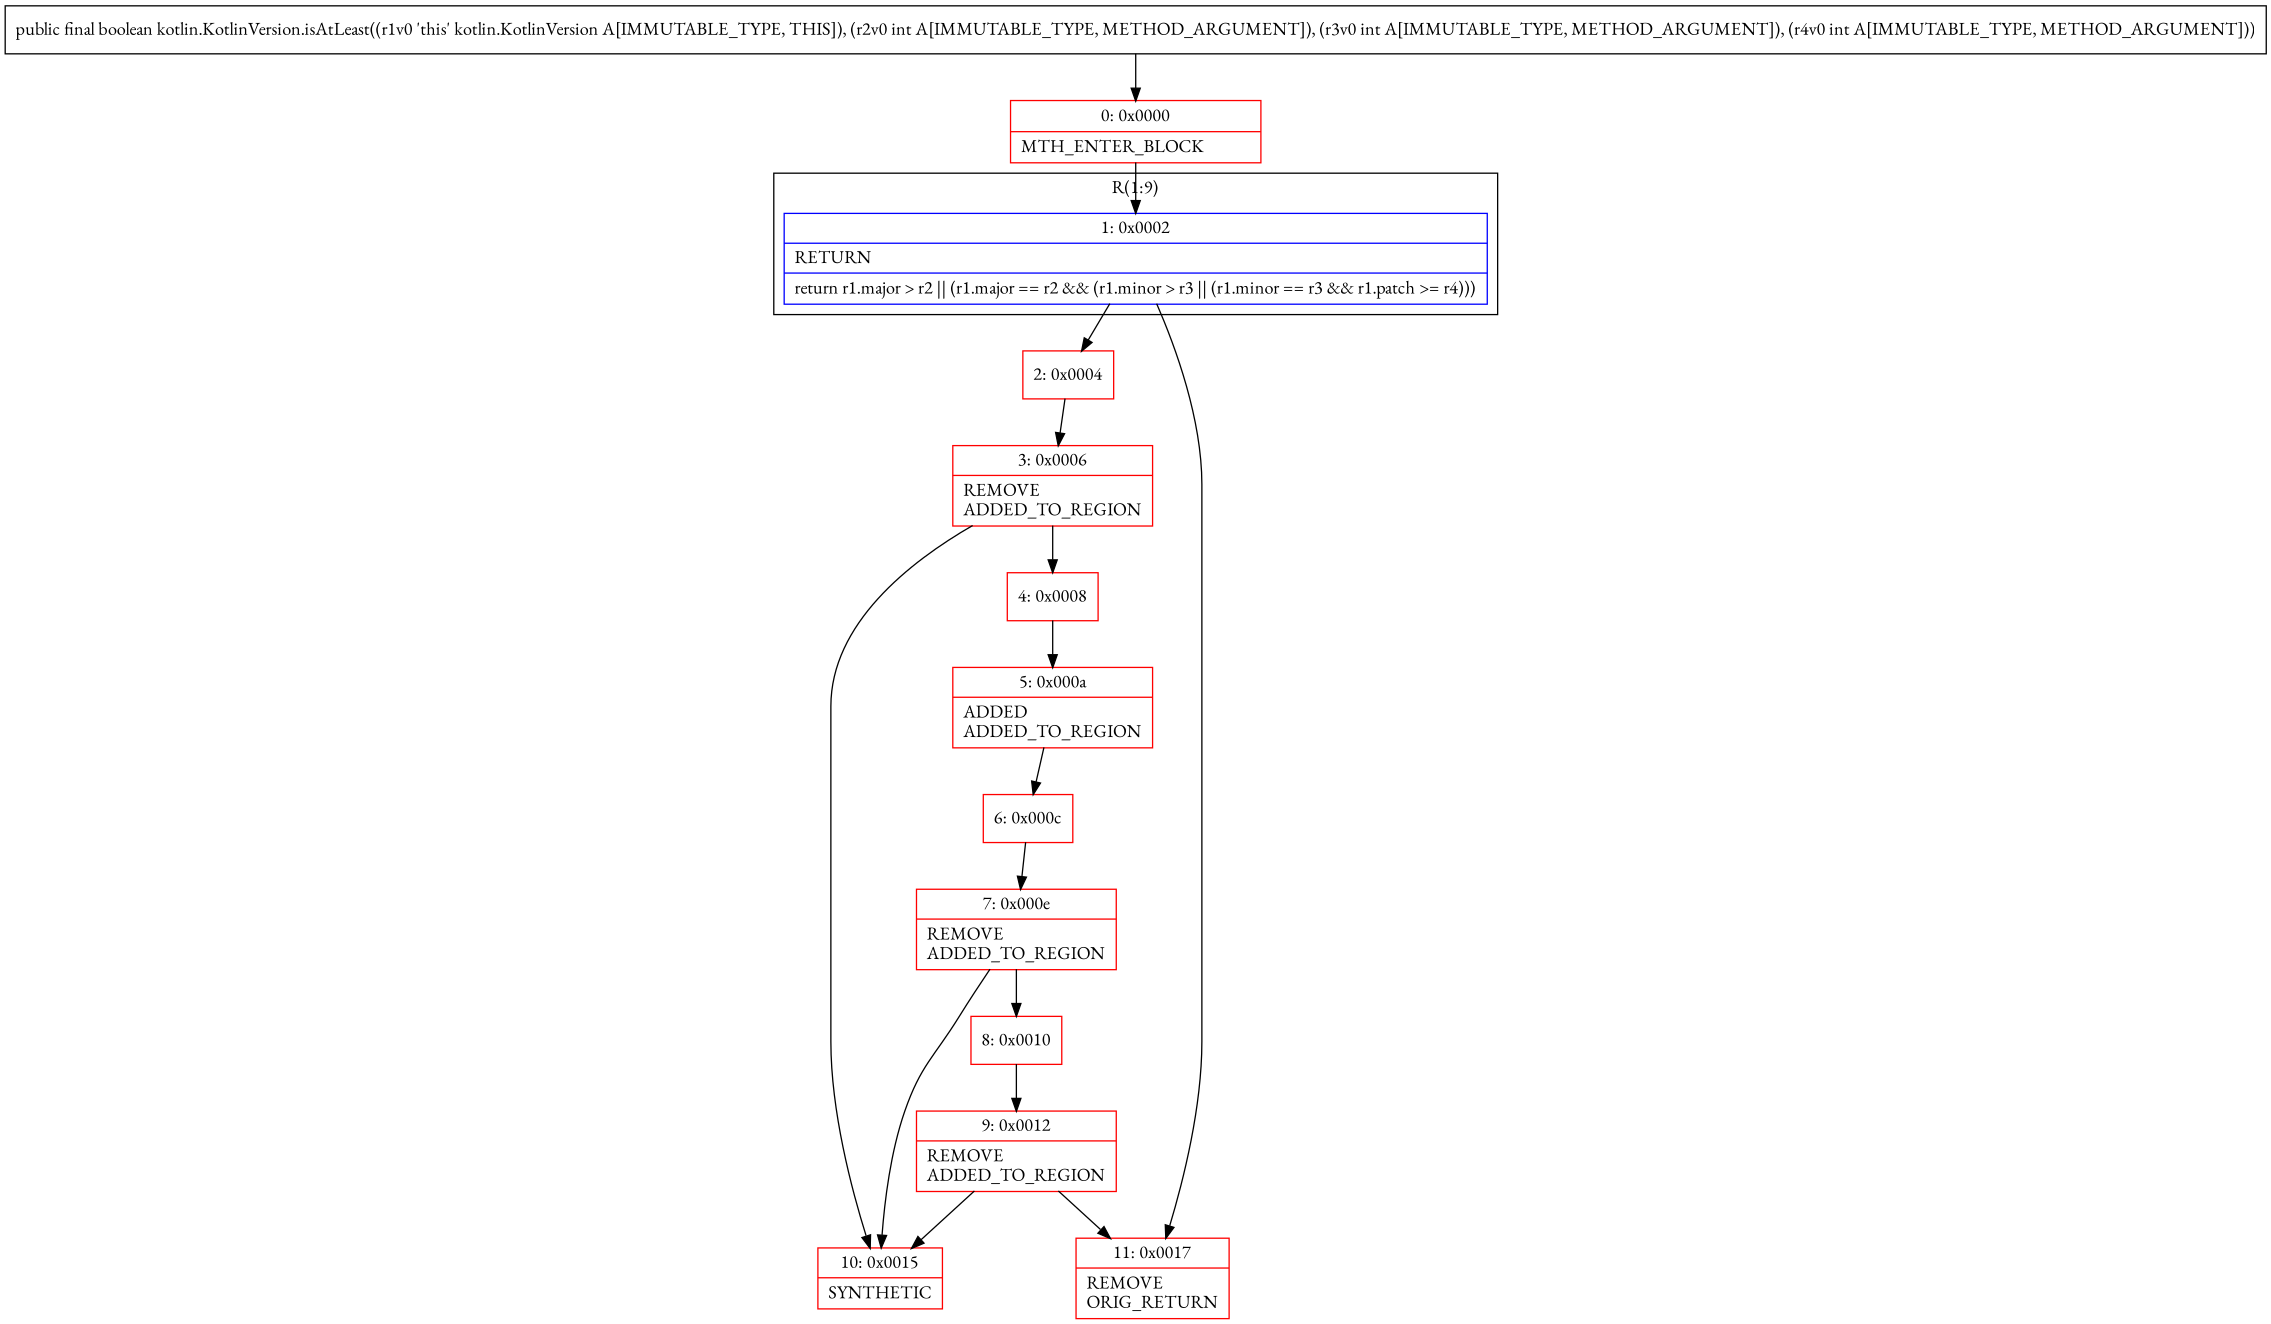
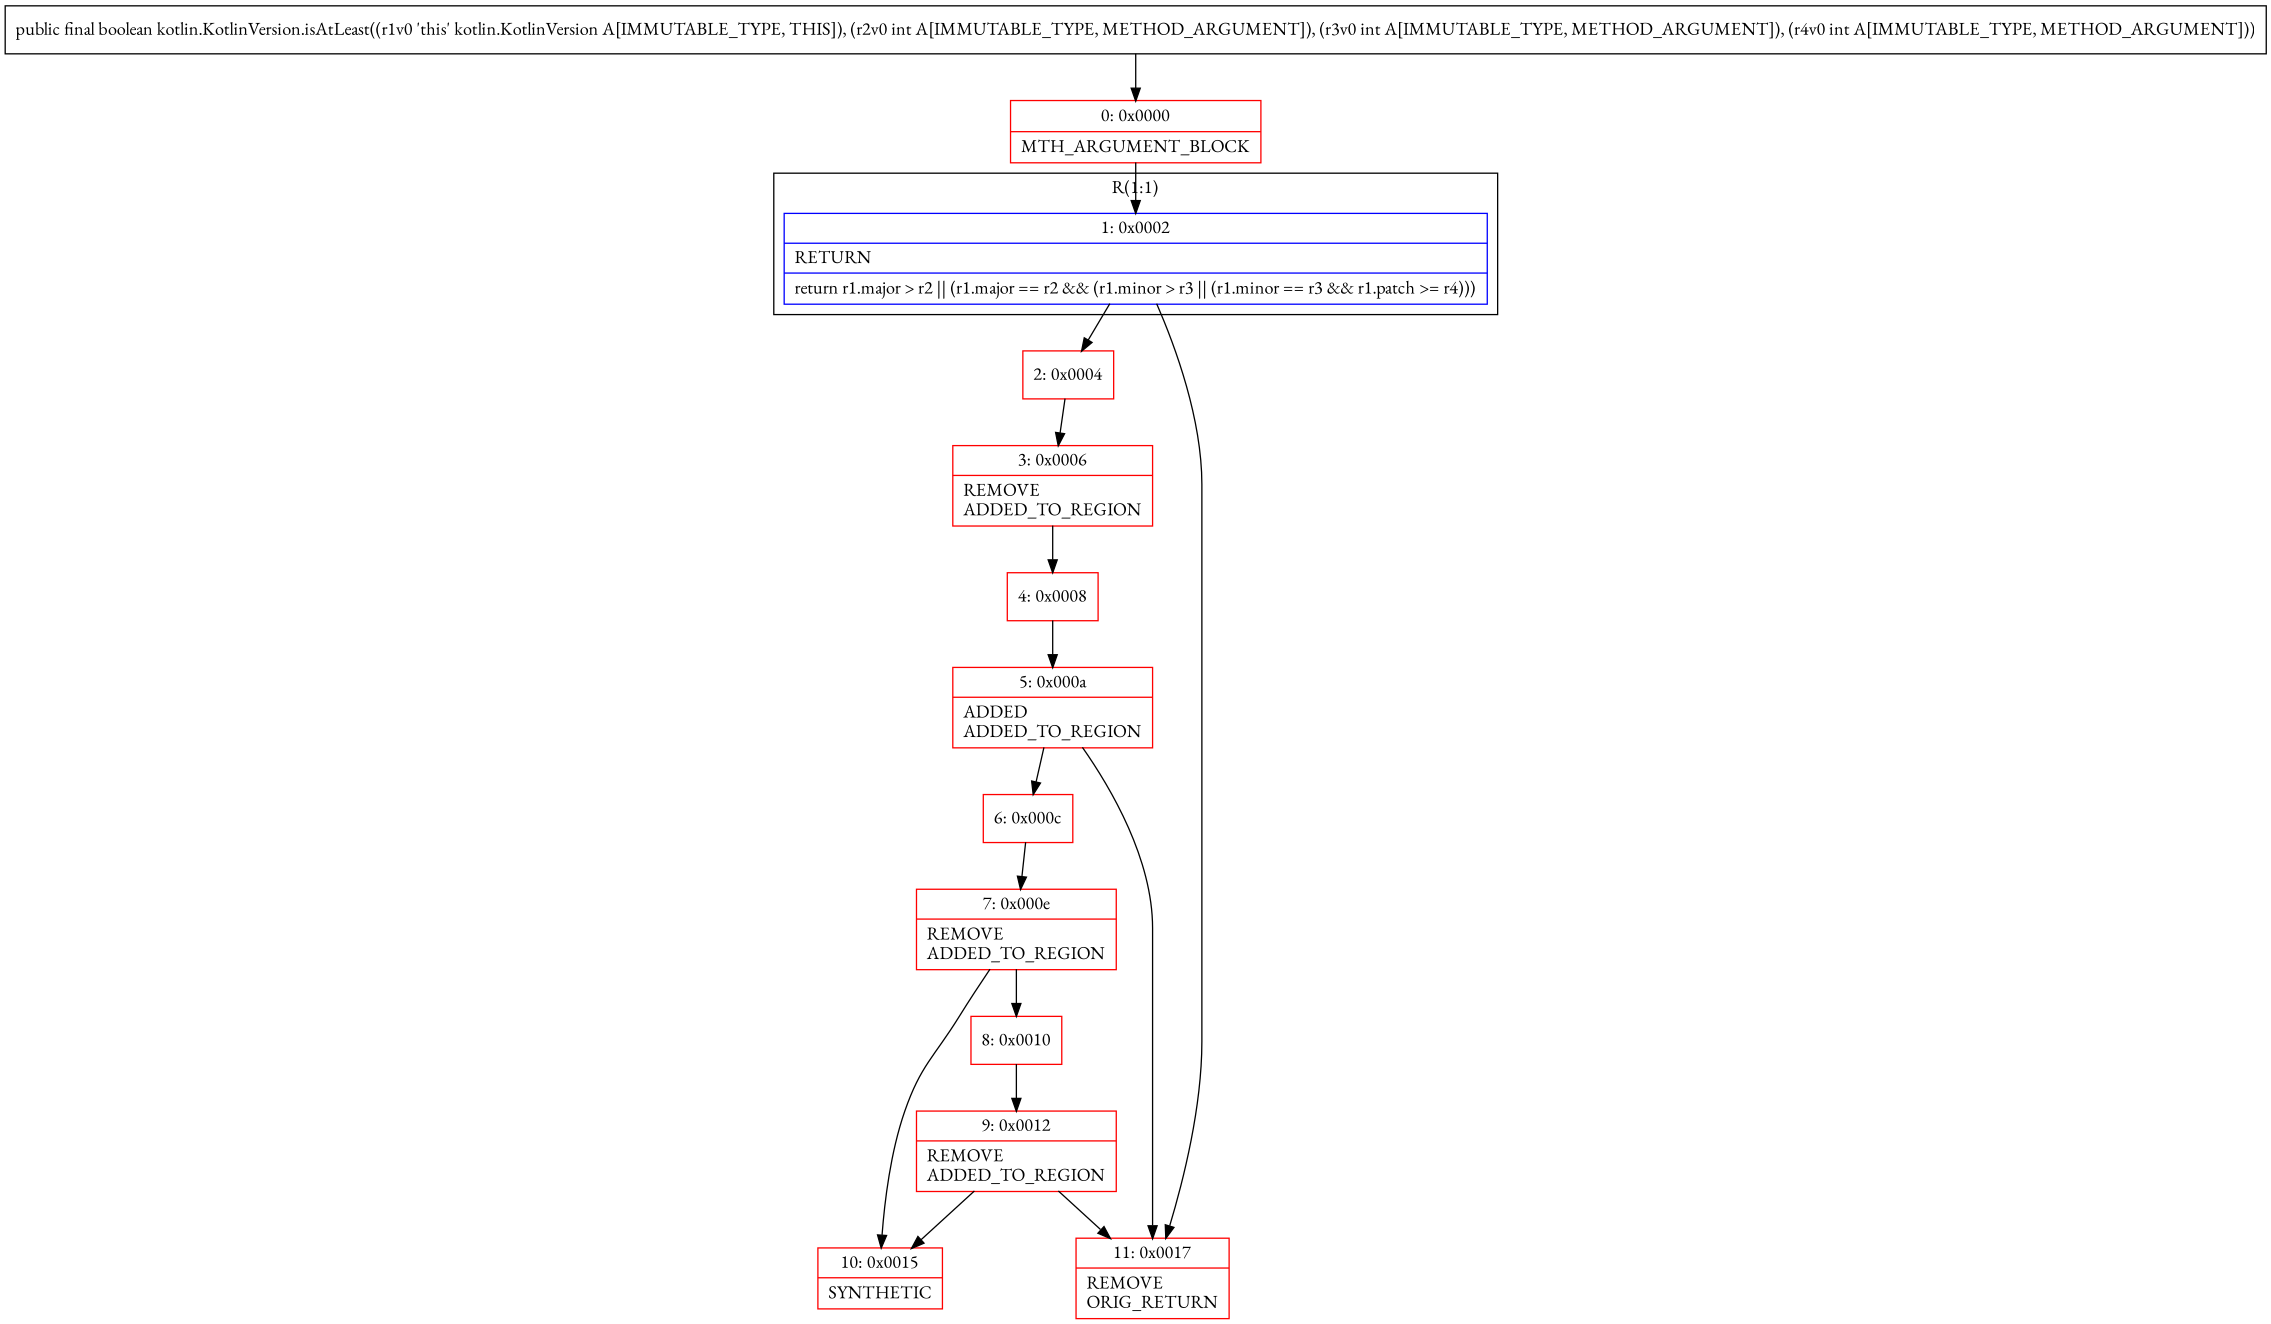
node "0: 0x0000": text "MTH_ENTER_BLOCK" -> "MTH_ARGUMENT_BLOCK"
cluster "R(1:9)": label "R(1:9)" -> "R(1:1)"
edge "3: 0x0006" -> "10: 0x0015": removed
edge "5: 0x000a" -> "11: 0x0017": added
